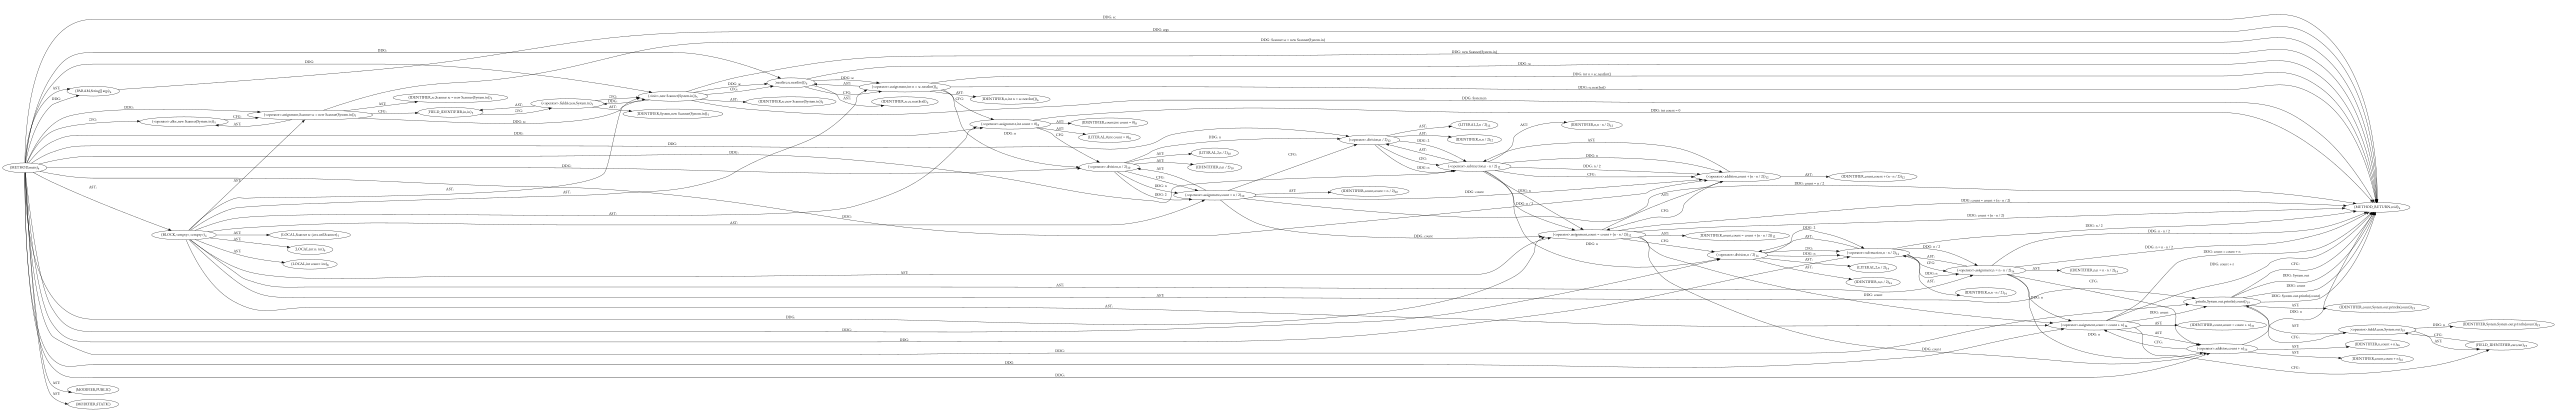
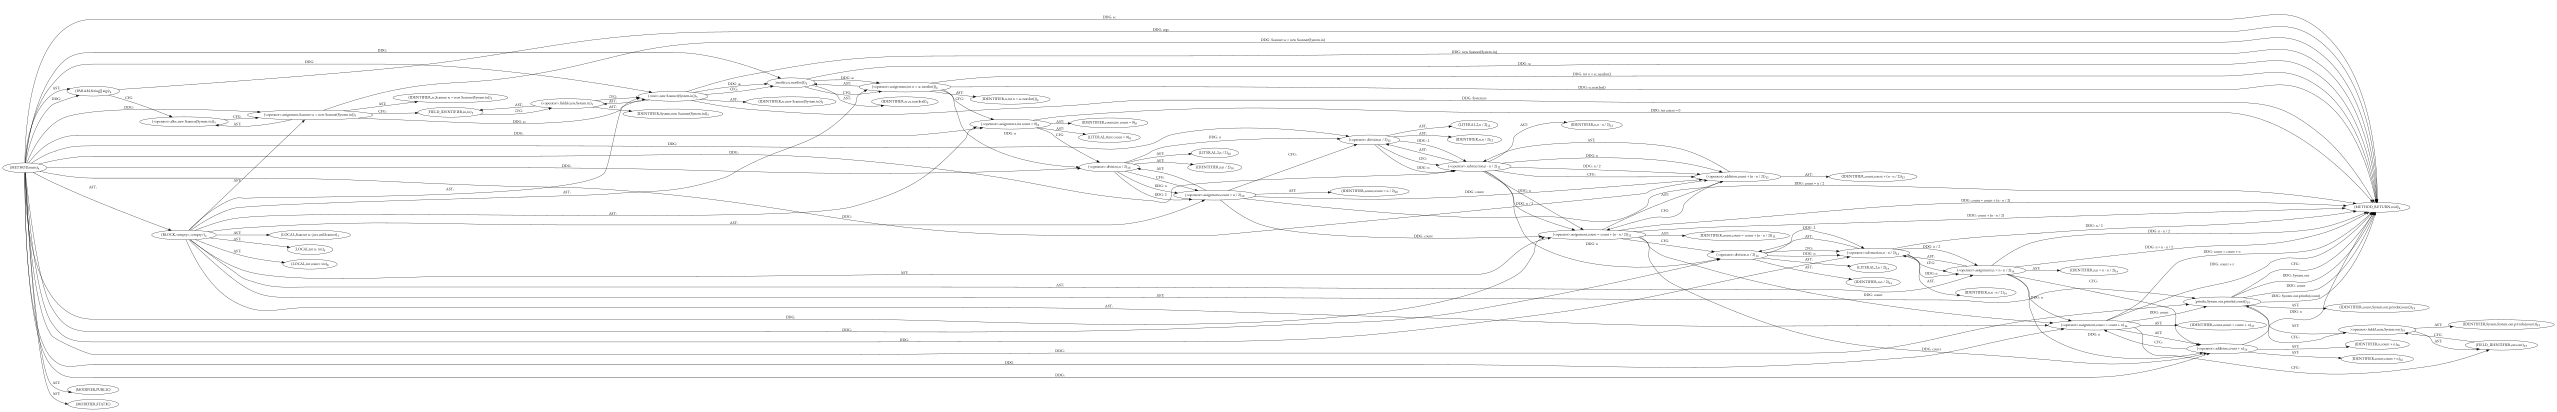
edge "(<init>,new Scanner(System.in))" -> "(<operator>.fieldAccess,System.in)": label "DDG: " -> "AST: "
edge "(METHOD,main)" -> "(<operator>.alloc,new Scanner(System.in))": now "(PARAM,String[] args)" -> "(<operator>.alloc,new Scanner(System.in))"
edge "(<operator>.fieldAccess,System.out)" -> "(IDENTIFIER,System,System.out.println(count))": label "DDG: n" -> "AST: "
